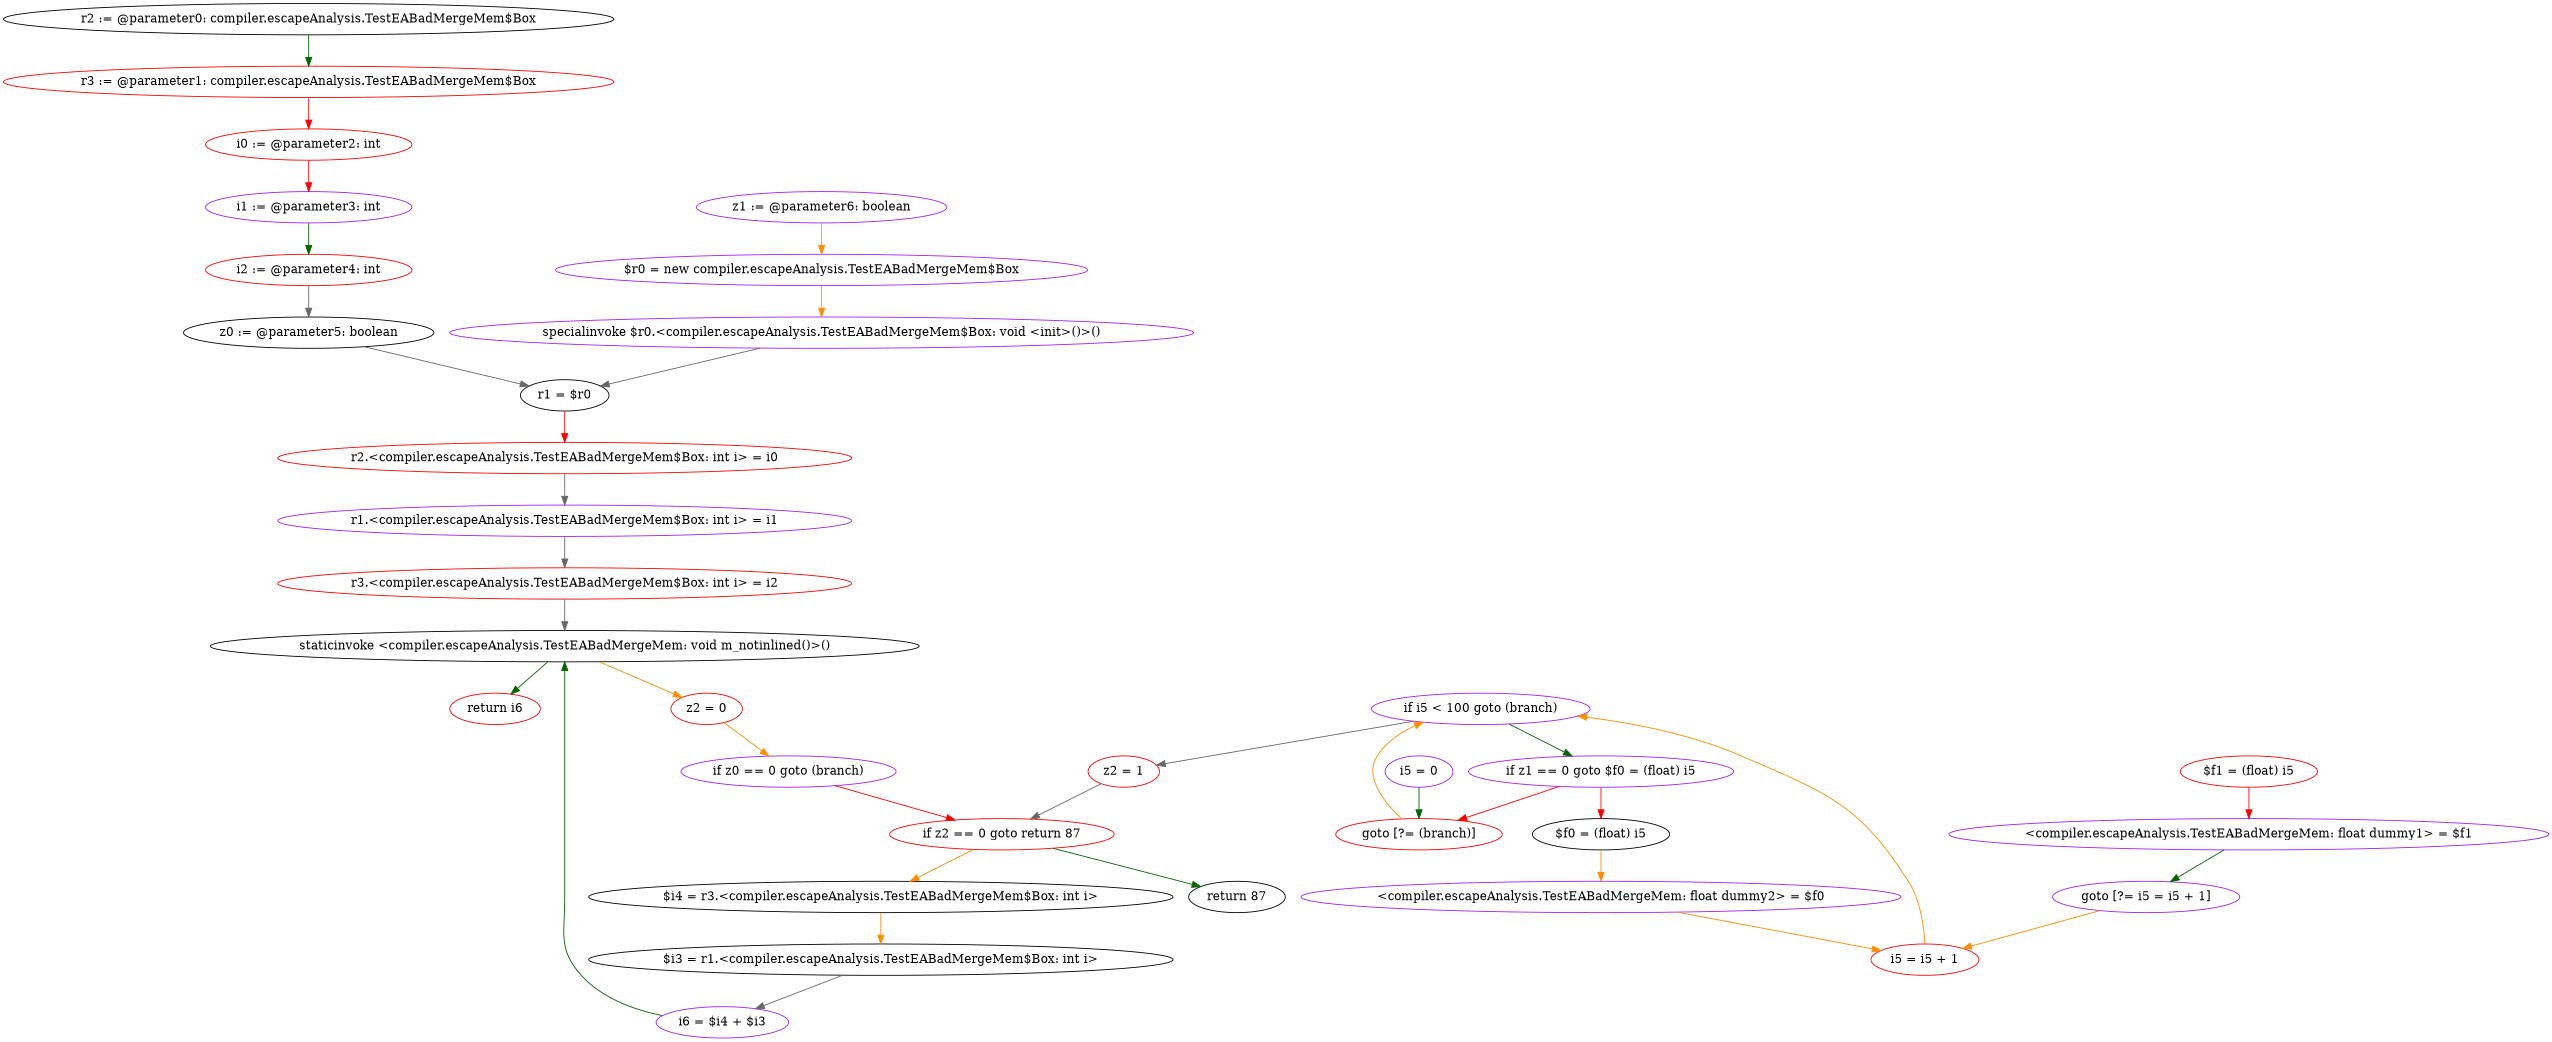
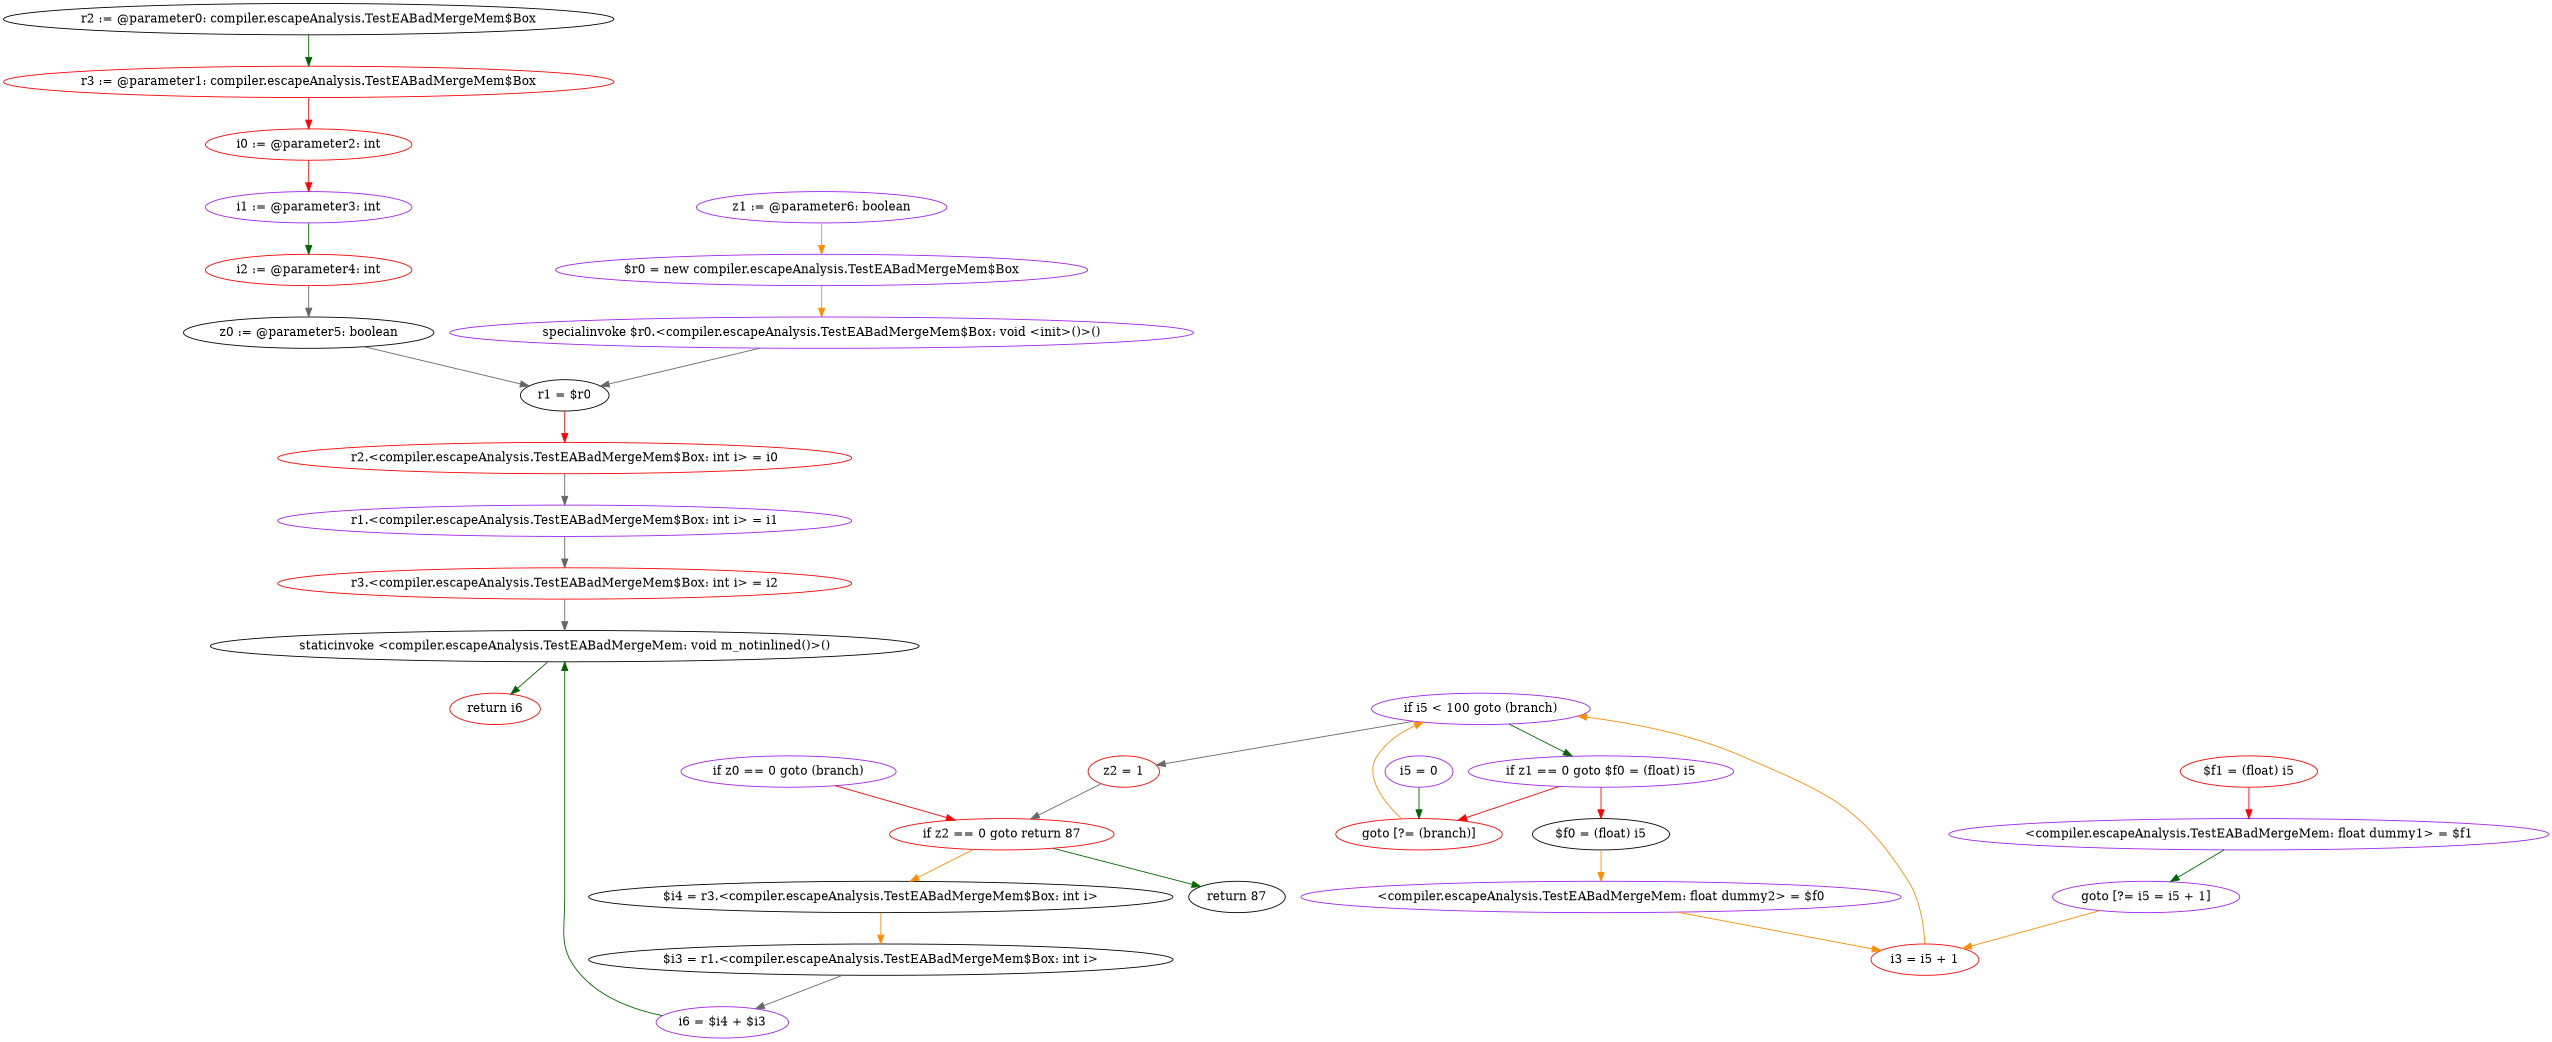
node "z2 = 0": removed
node "i5 = i5 + 1": label "i5 = i5 + 1" -> "i3 = i5 + 1"
